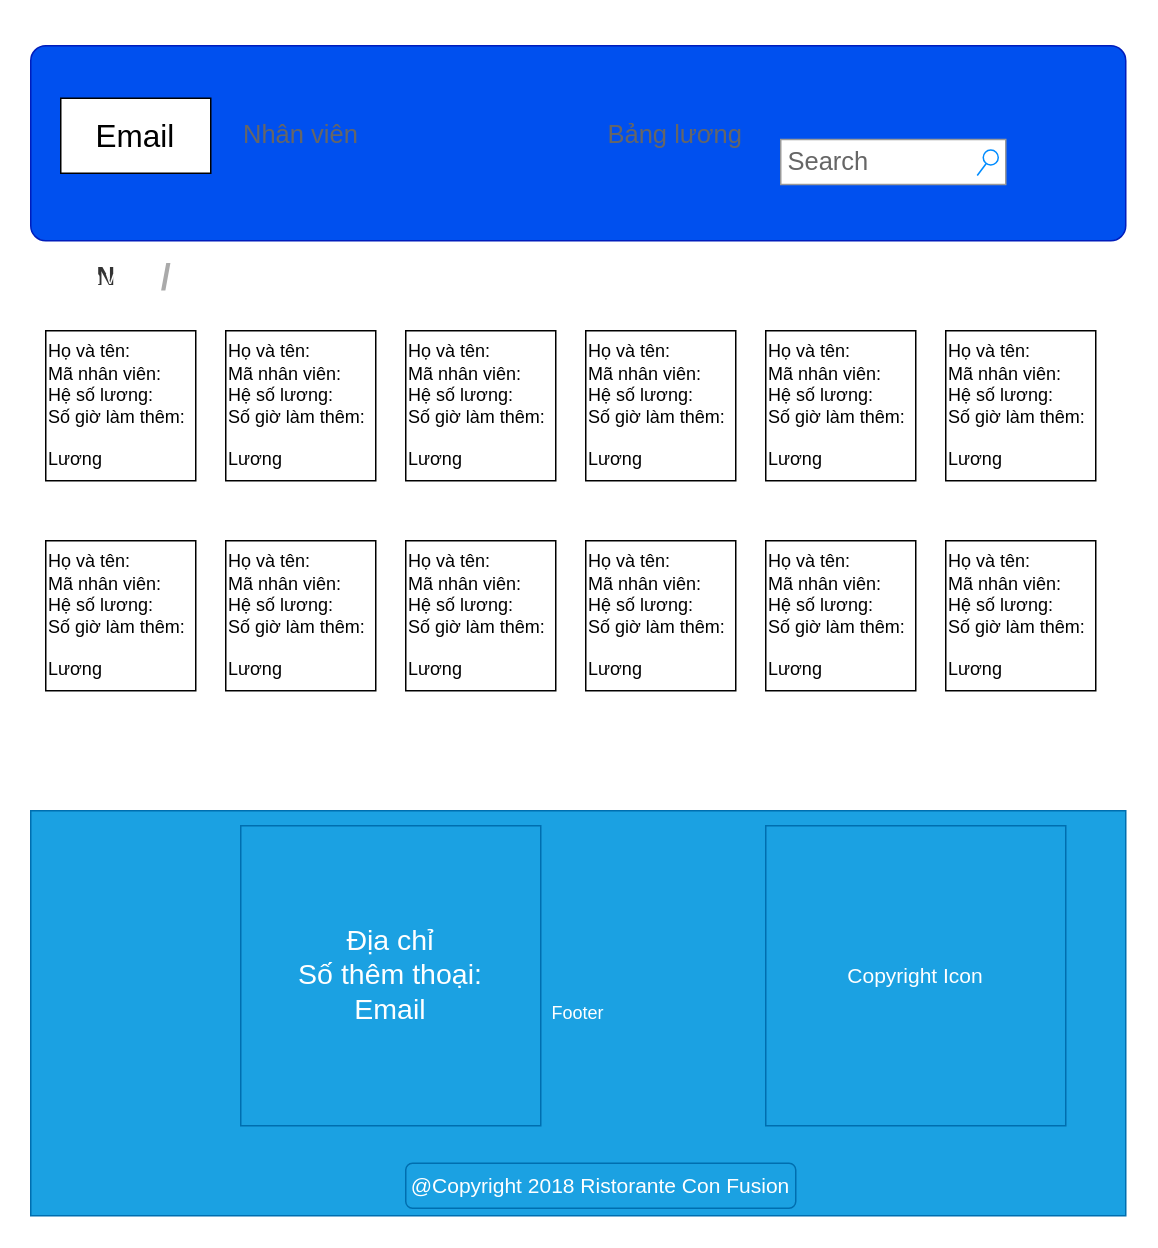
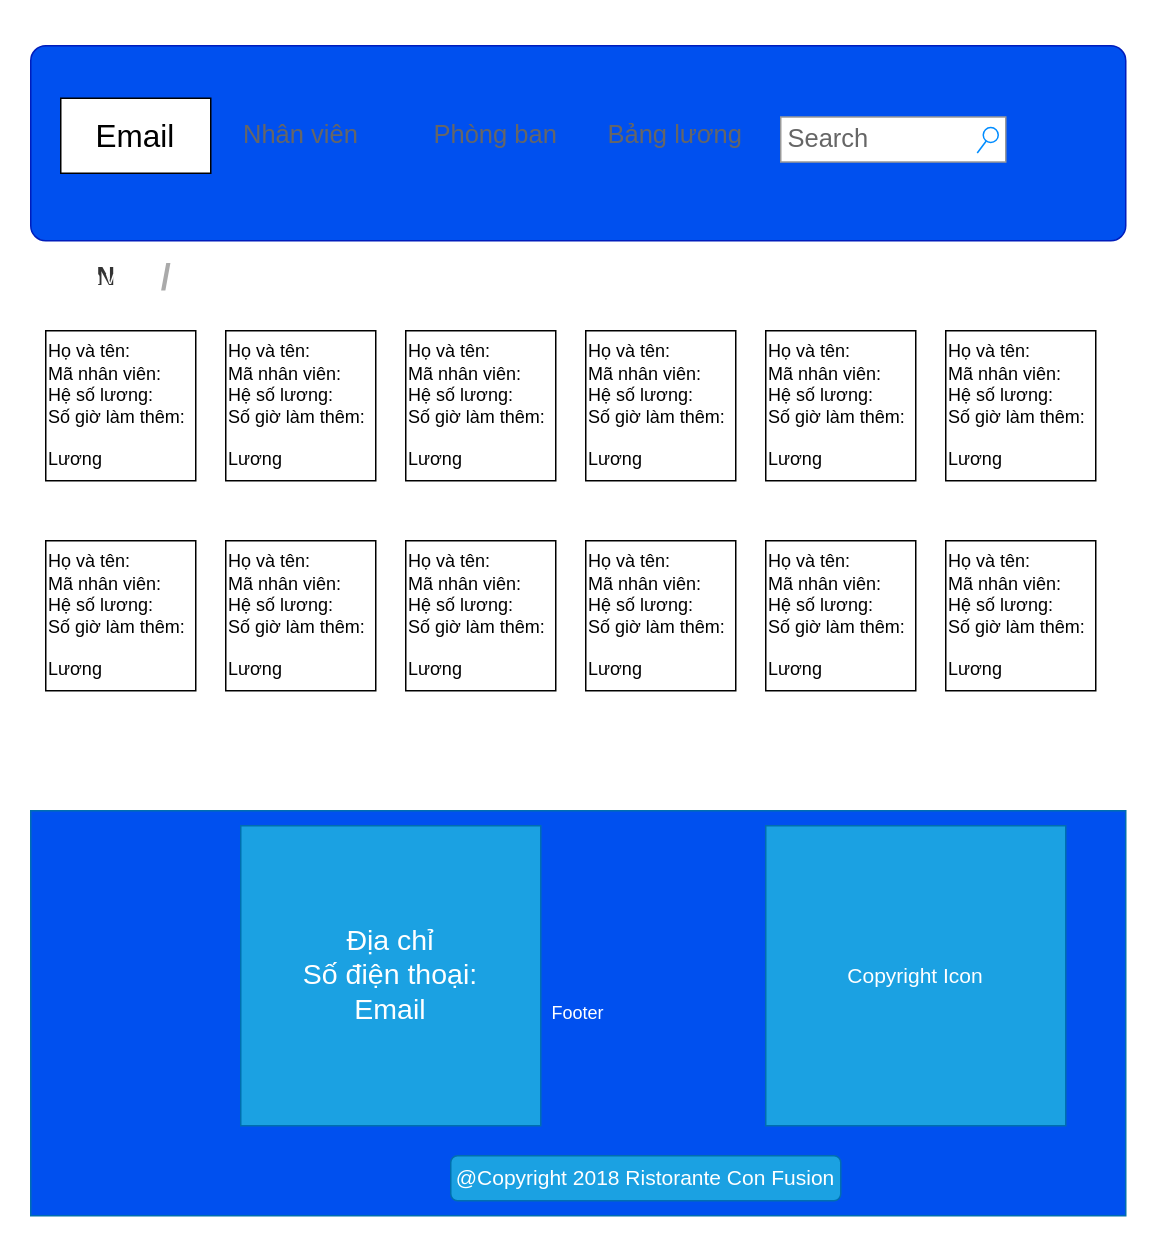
node "Phòng ban": added
node "Search": moved (893, 162) -> (893, 140)
node "Địa chỉ Số thêm thoại: Email": label "Địa chỉ Số thêm thoại: Email" -> "Địa chỉ Số điện thoại: Email"
node "Footer": fillcolor #1ba1e2 -> #0050ef
node "@Copyright 2018 Ristorante Con Fusion": moved (601, 1186) -> (646, 1178)
